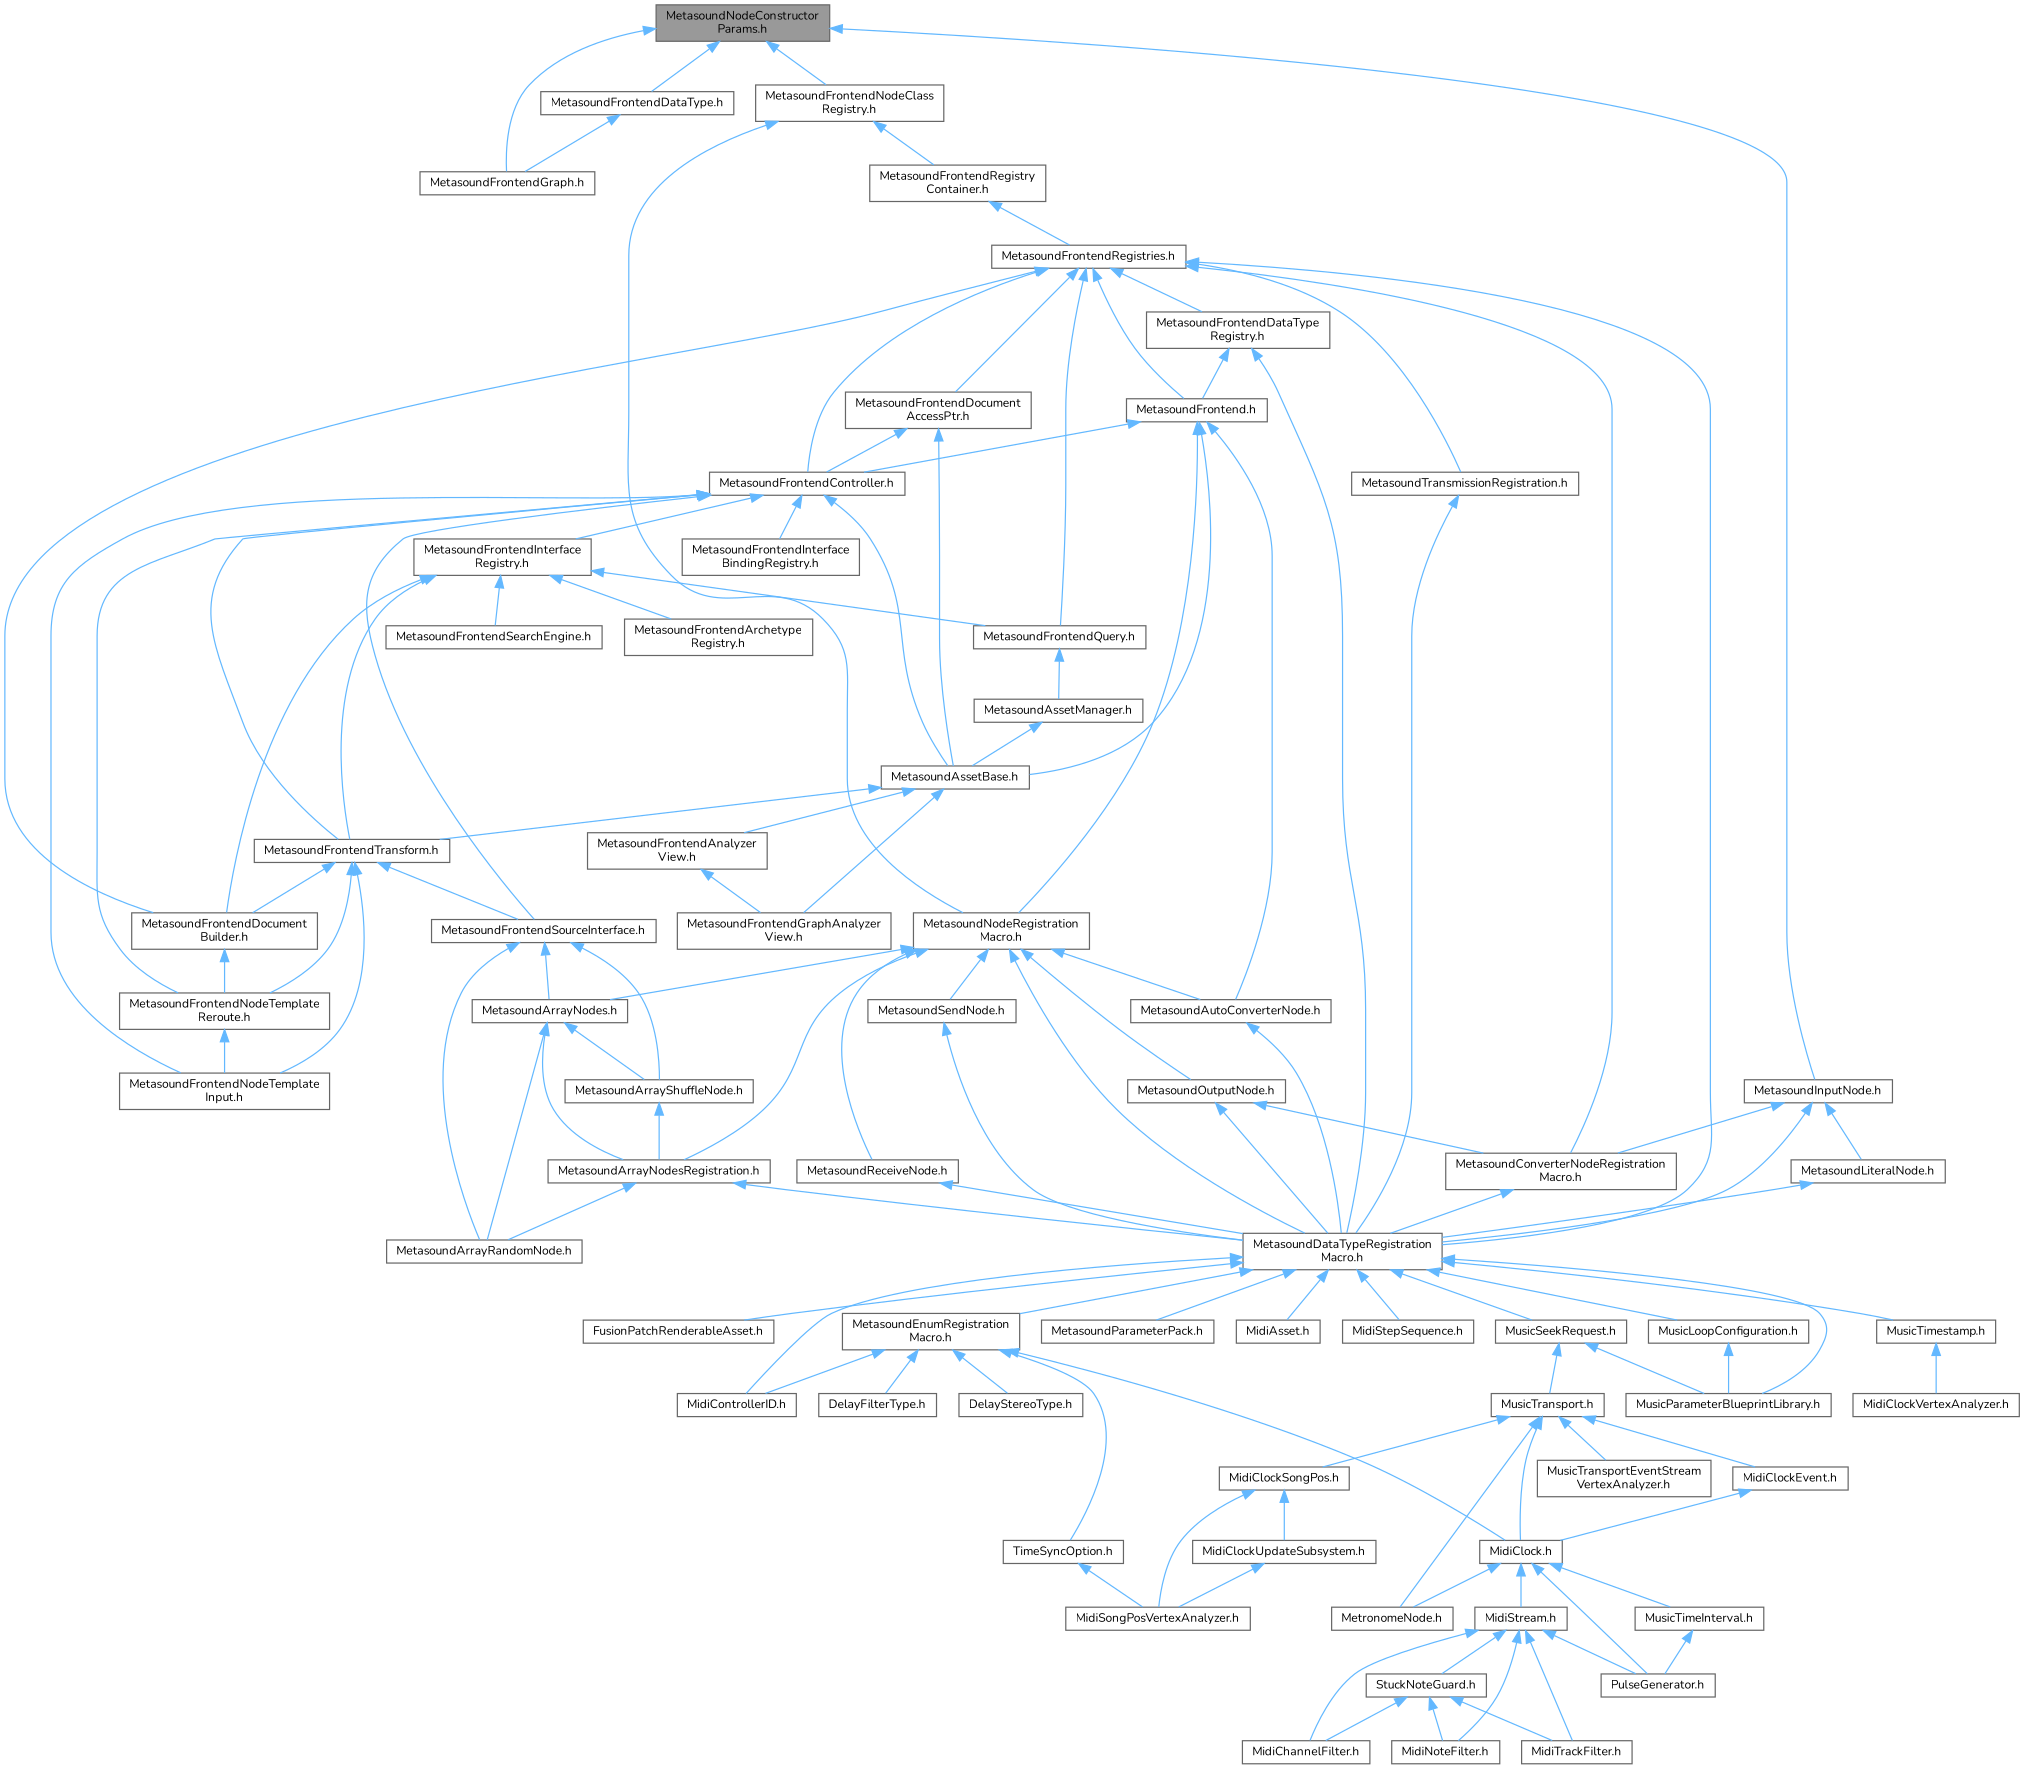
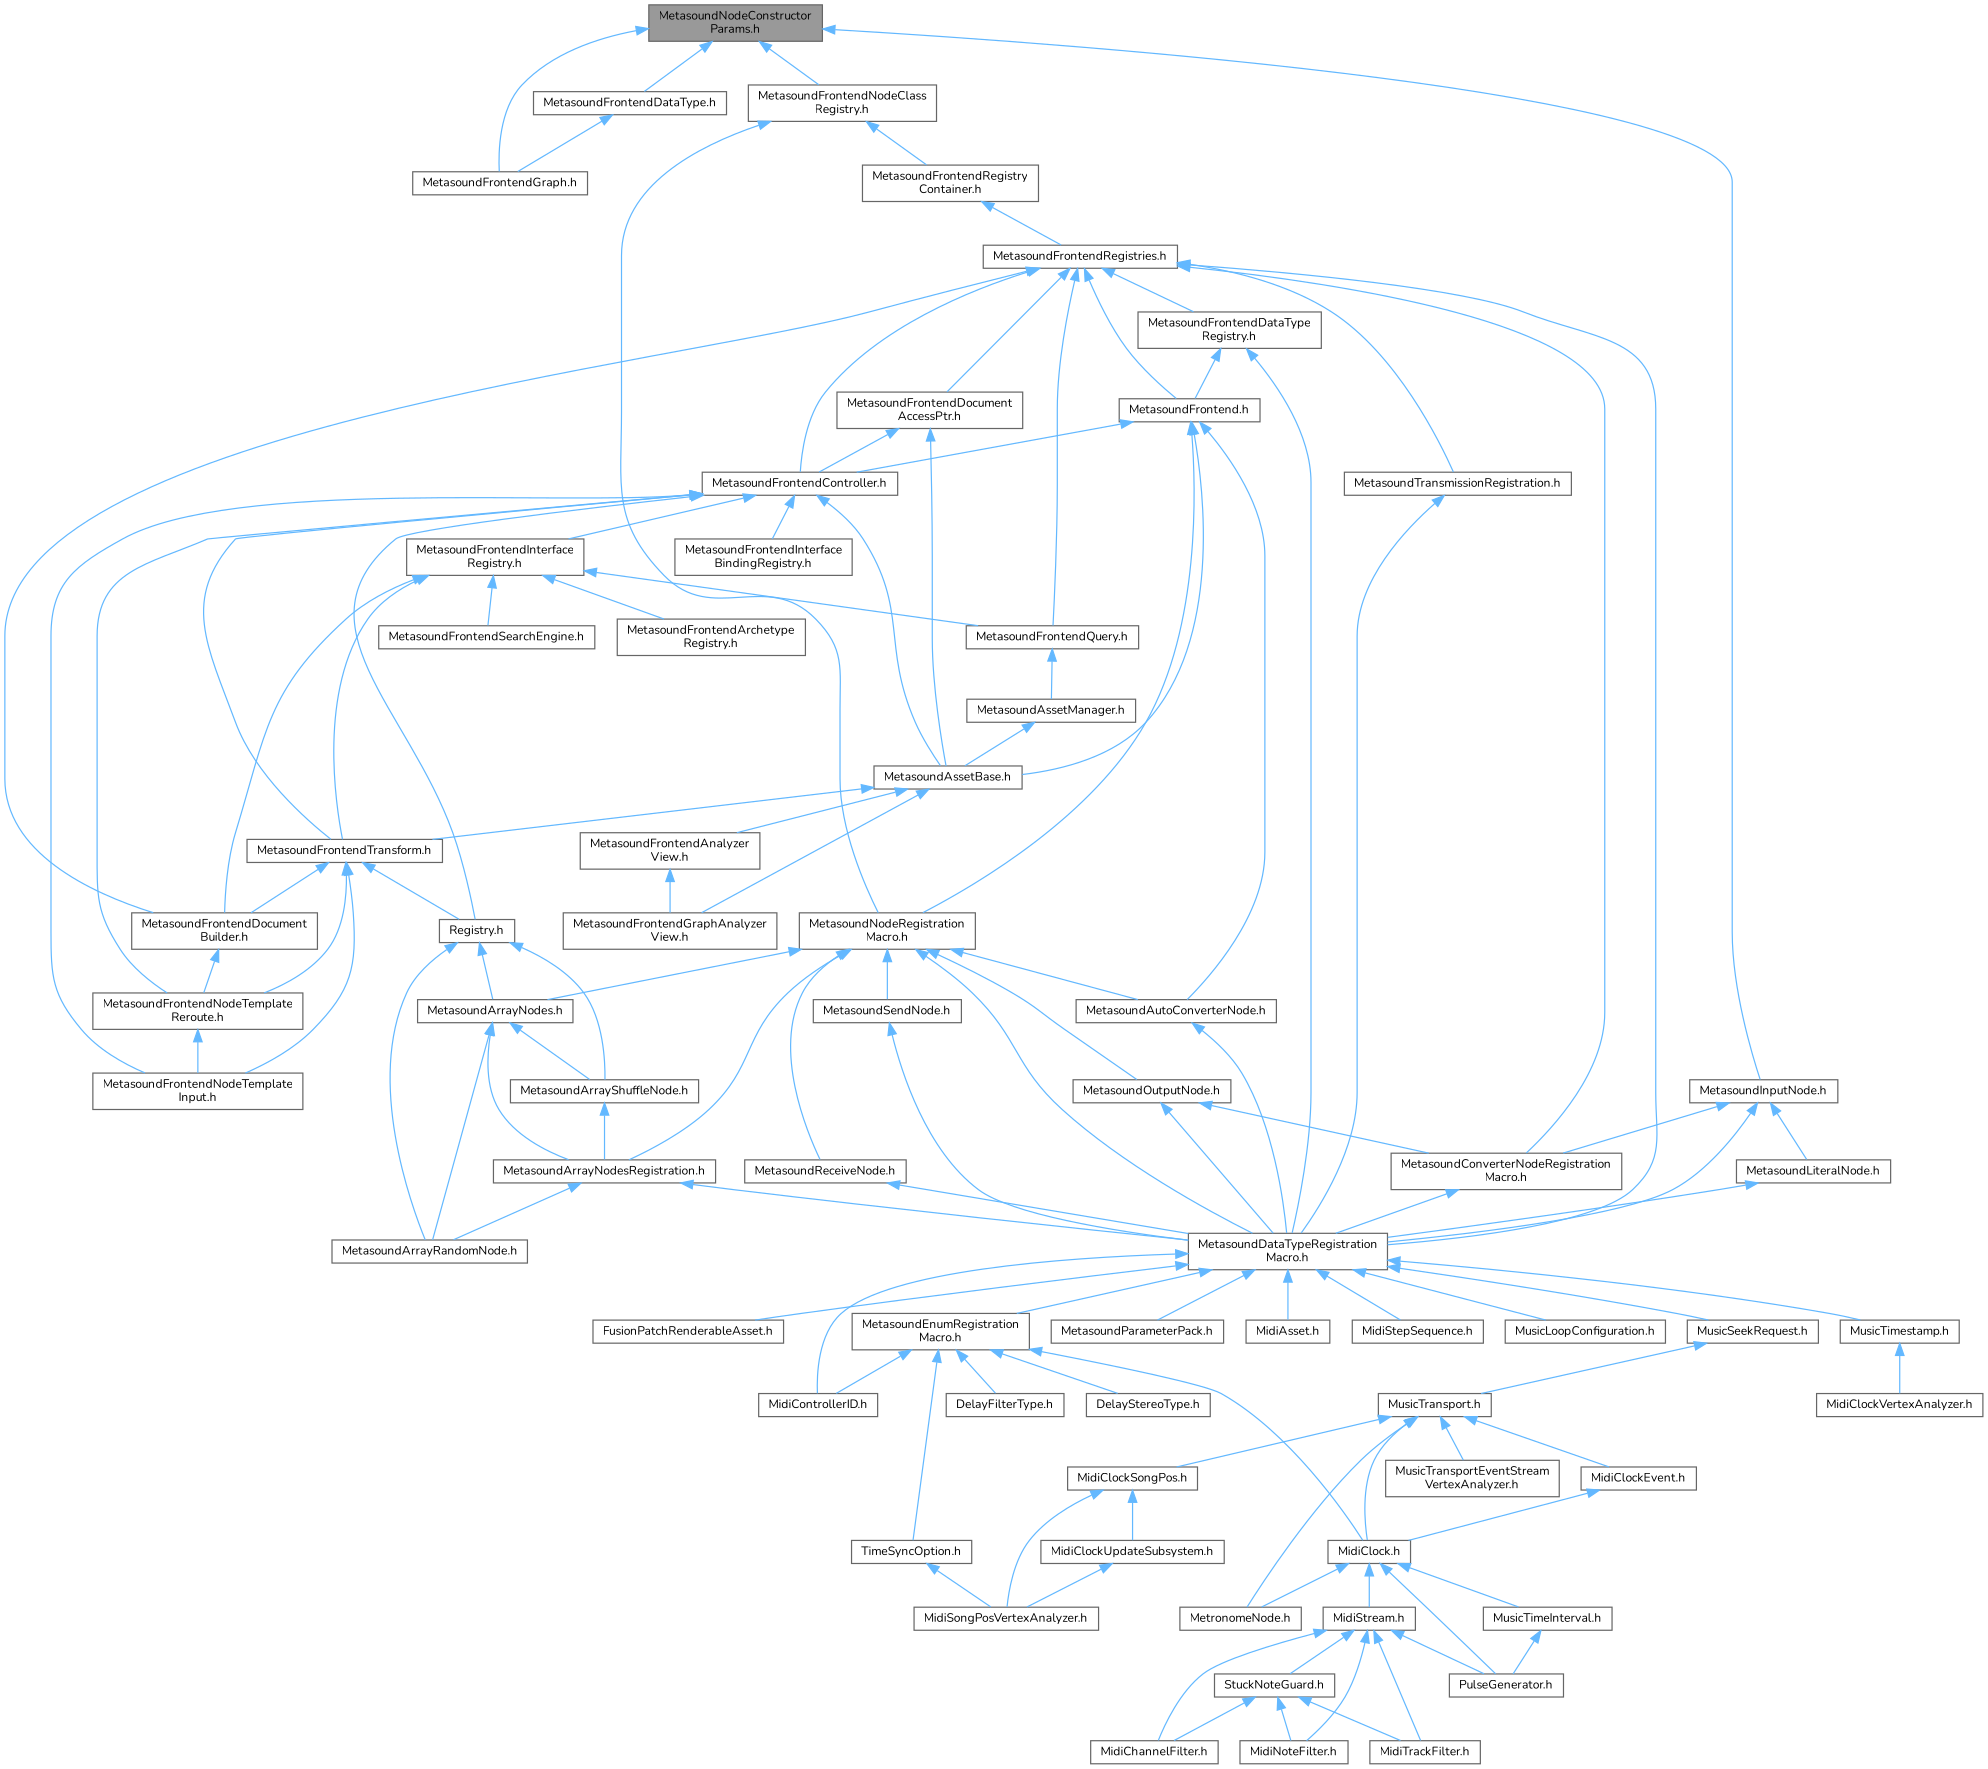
node "MetasoundFrontendSourceInterface.h": label "MetasoundFrontendSourceInterface.h" -> "Registry.h"
node "MusicParameterBlueprintLibrary.h": removed
